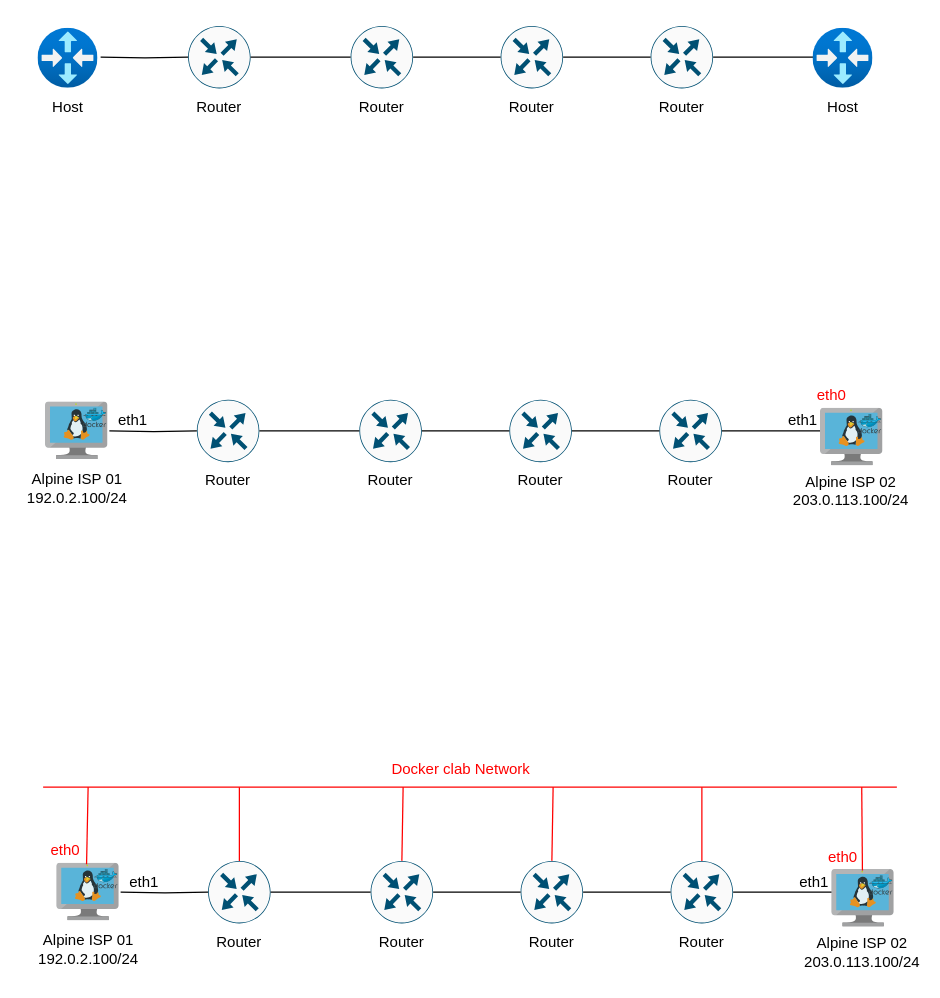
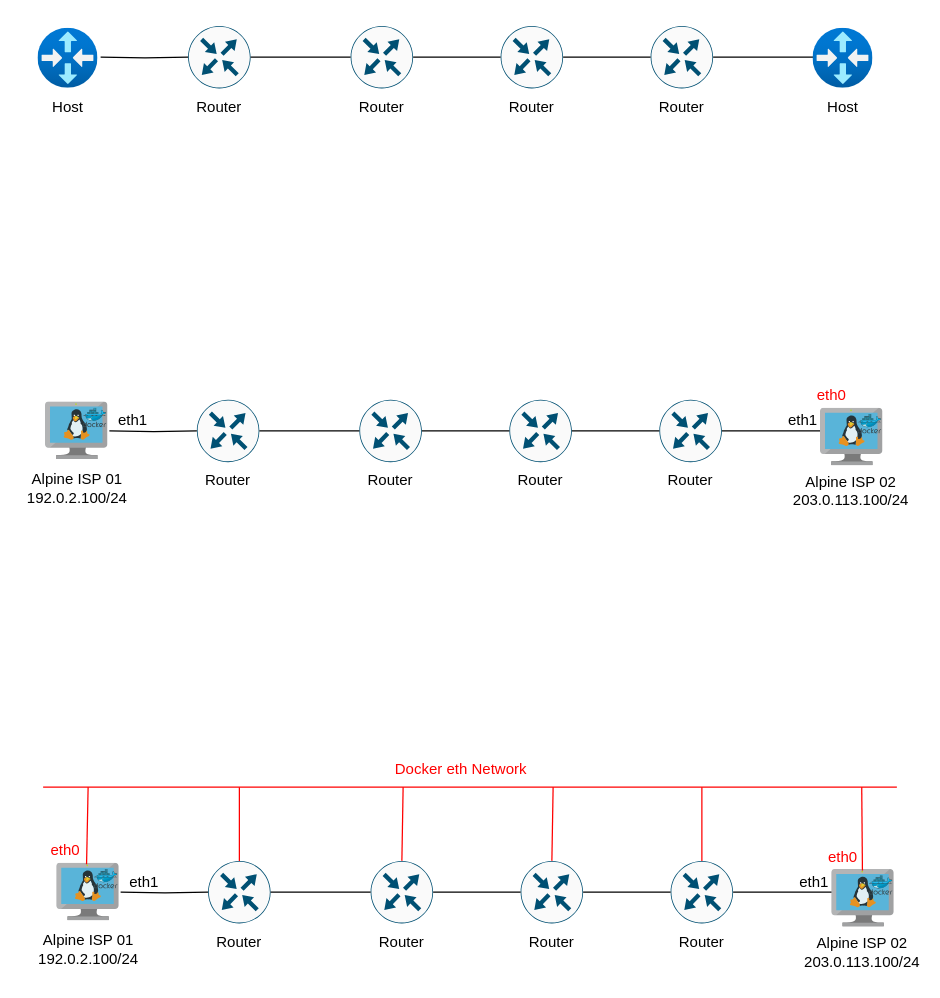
node "Docker clab Network": label "Docker clab Network" -> "Docker eth Network"
